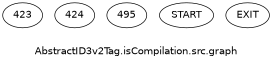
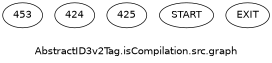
node "423": label "423" -> "453"
node "495": label "495" -> "425"
